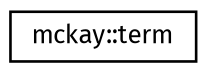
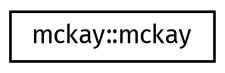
node "mckay::term": label "mckay::term" -> "mckay::mckay"
